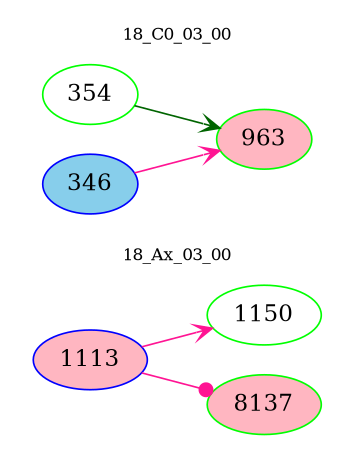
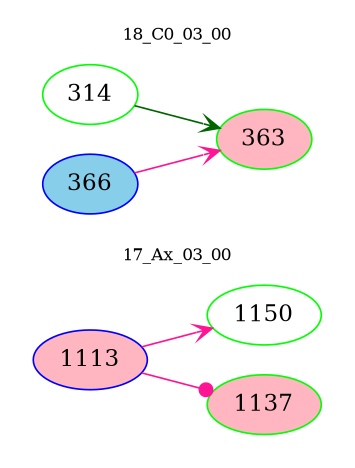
node "354": label "354" -> "314"
node "963": label "963" -> "363"
node "346": label "346" -> "366"
cluster "18_Ax_03_00": label "18_Ax_03_00" -> "17_Ax_03_00"
node "8137": label "8137" -> "1137"
